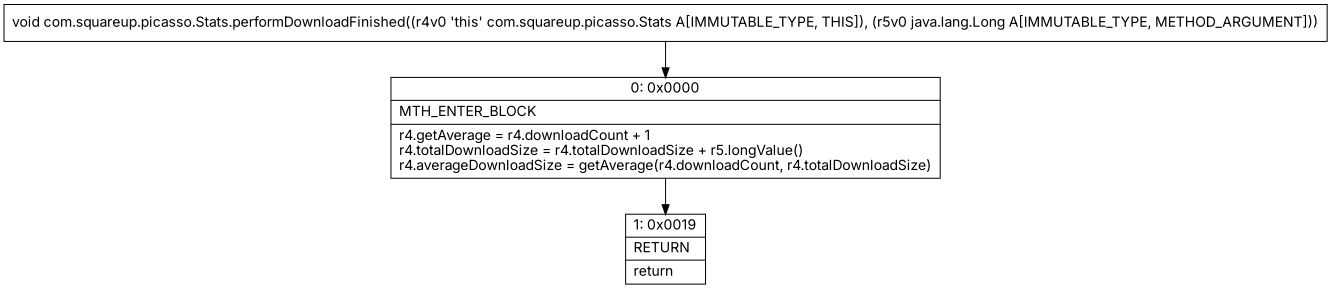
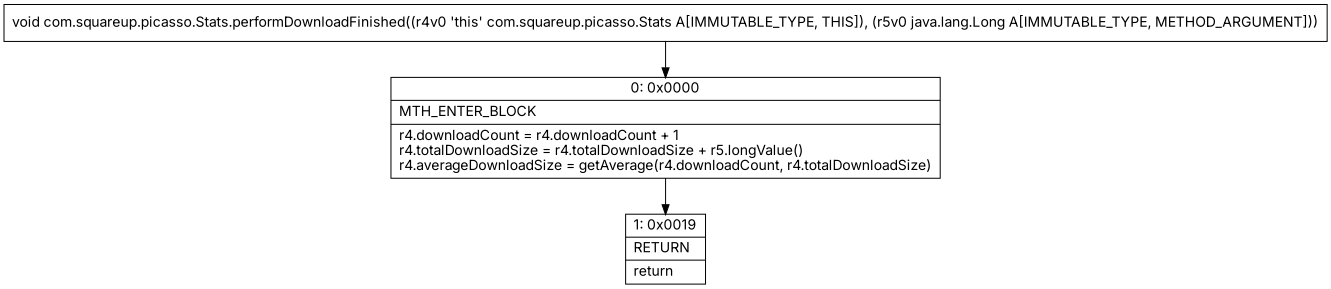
node "0: 0x0000": text "r4.getAverage = r4.downloadCount + 1" -> "r4.downloadCount = r4.downloadCount + 1"
